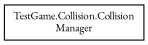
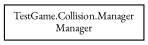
node "TestGame.Collision.Collision Manager": label "TestGame.Collision.Collision Manager" -> "TestGame.Collision.Manager Manager"
